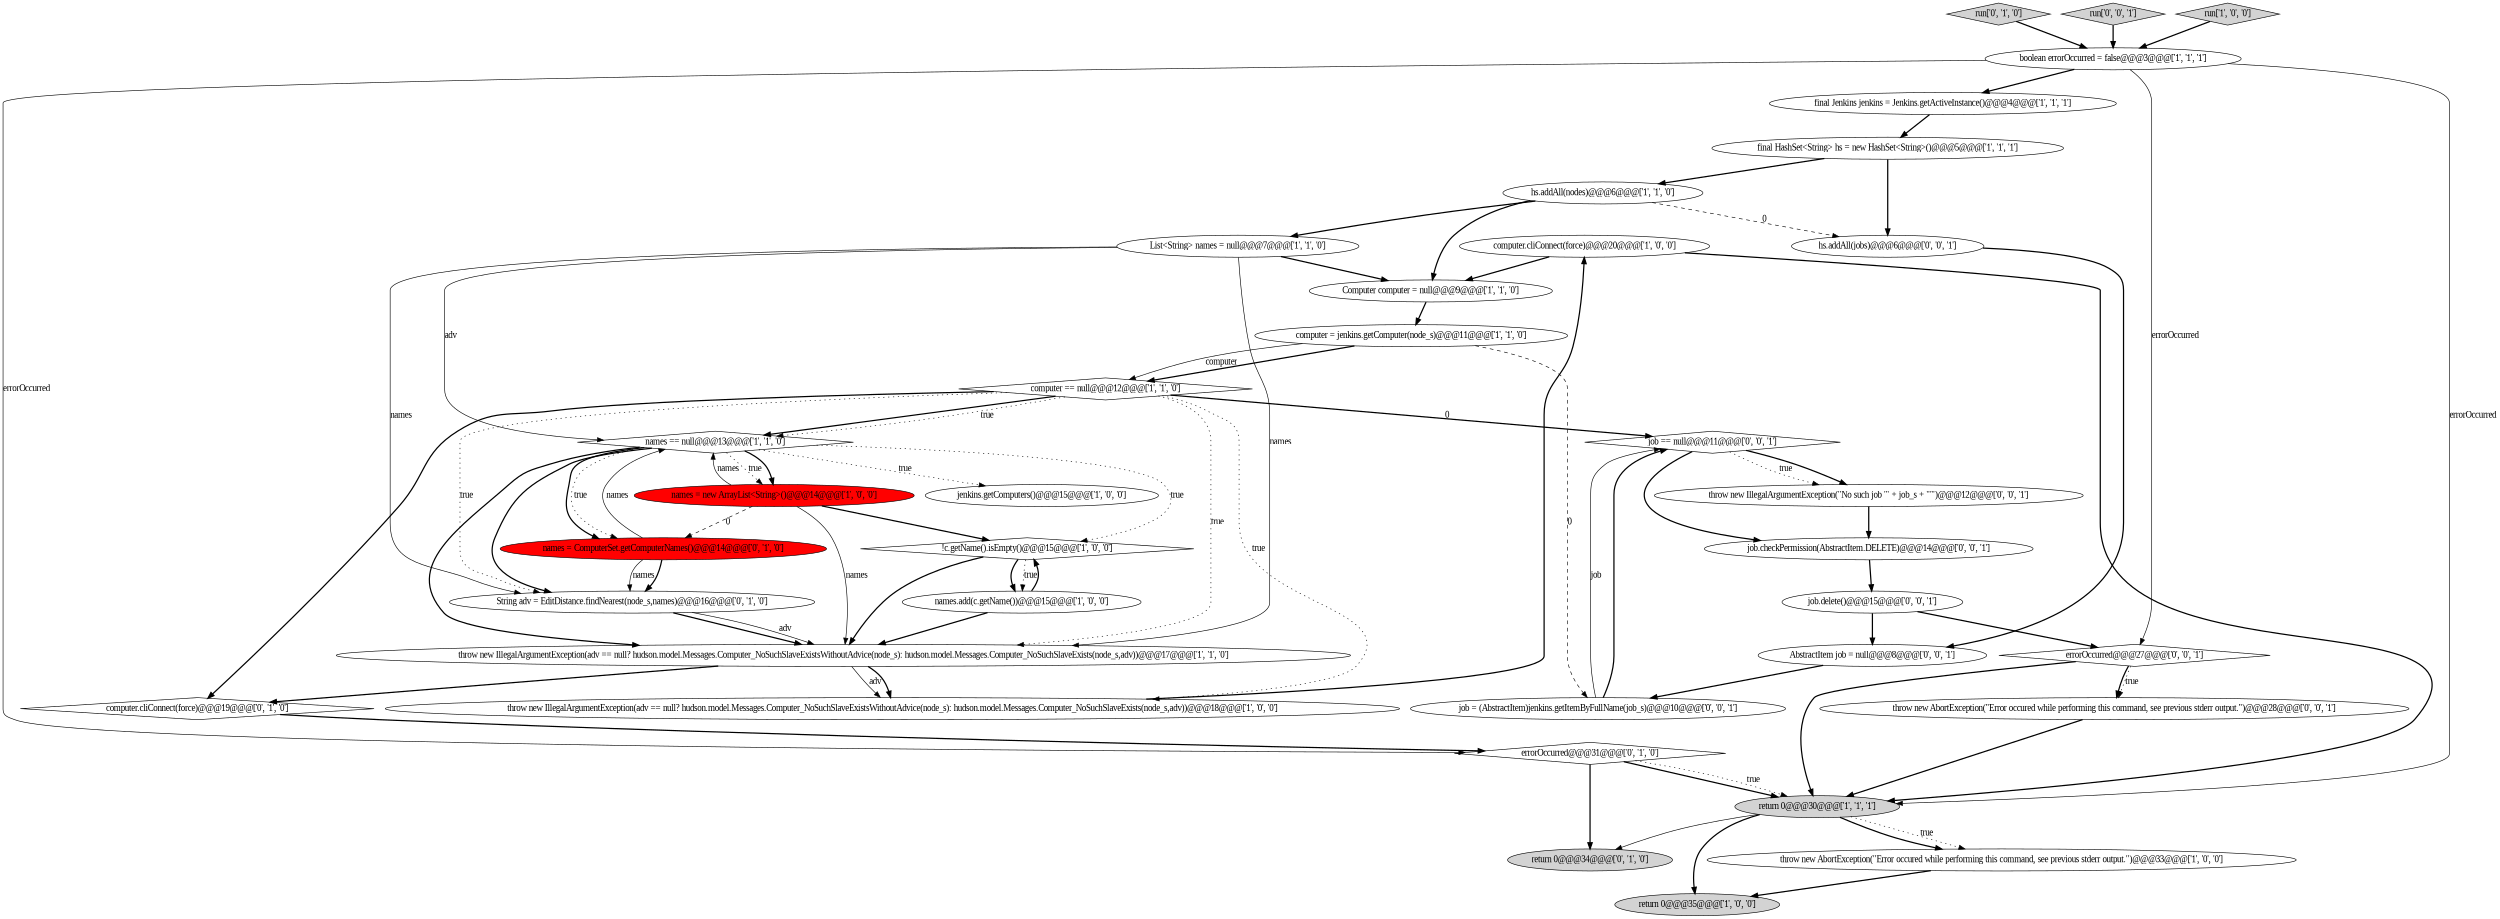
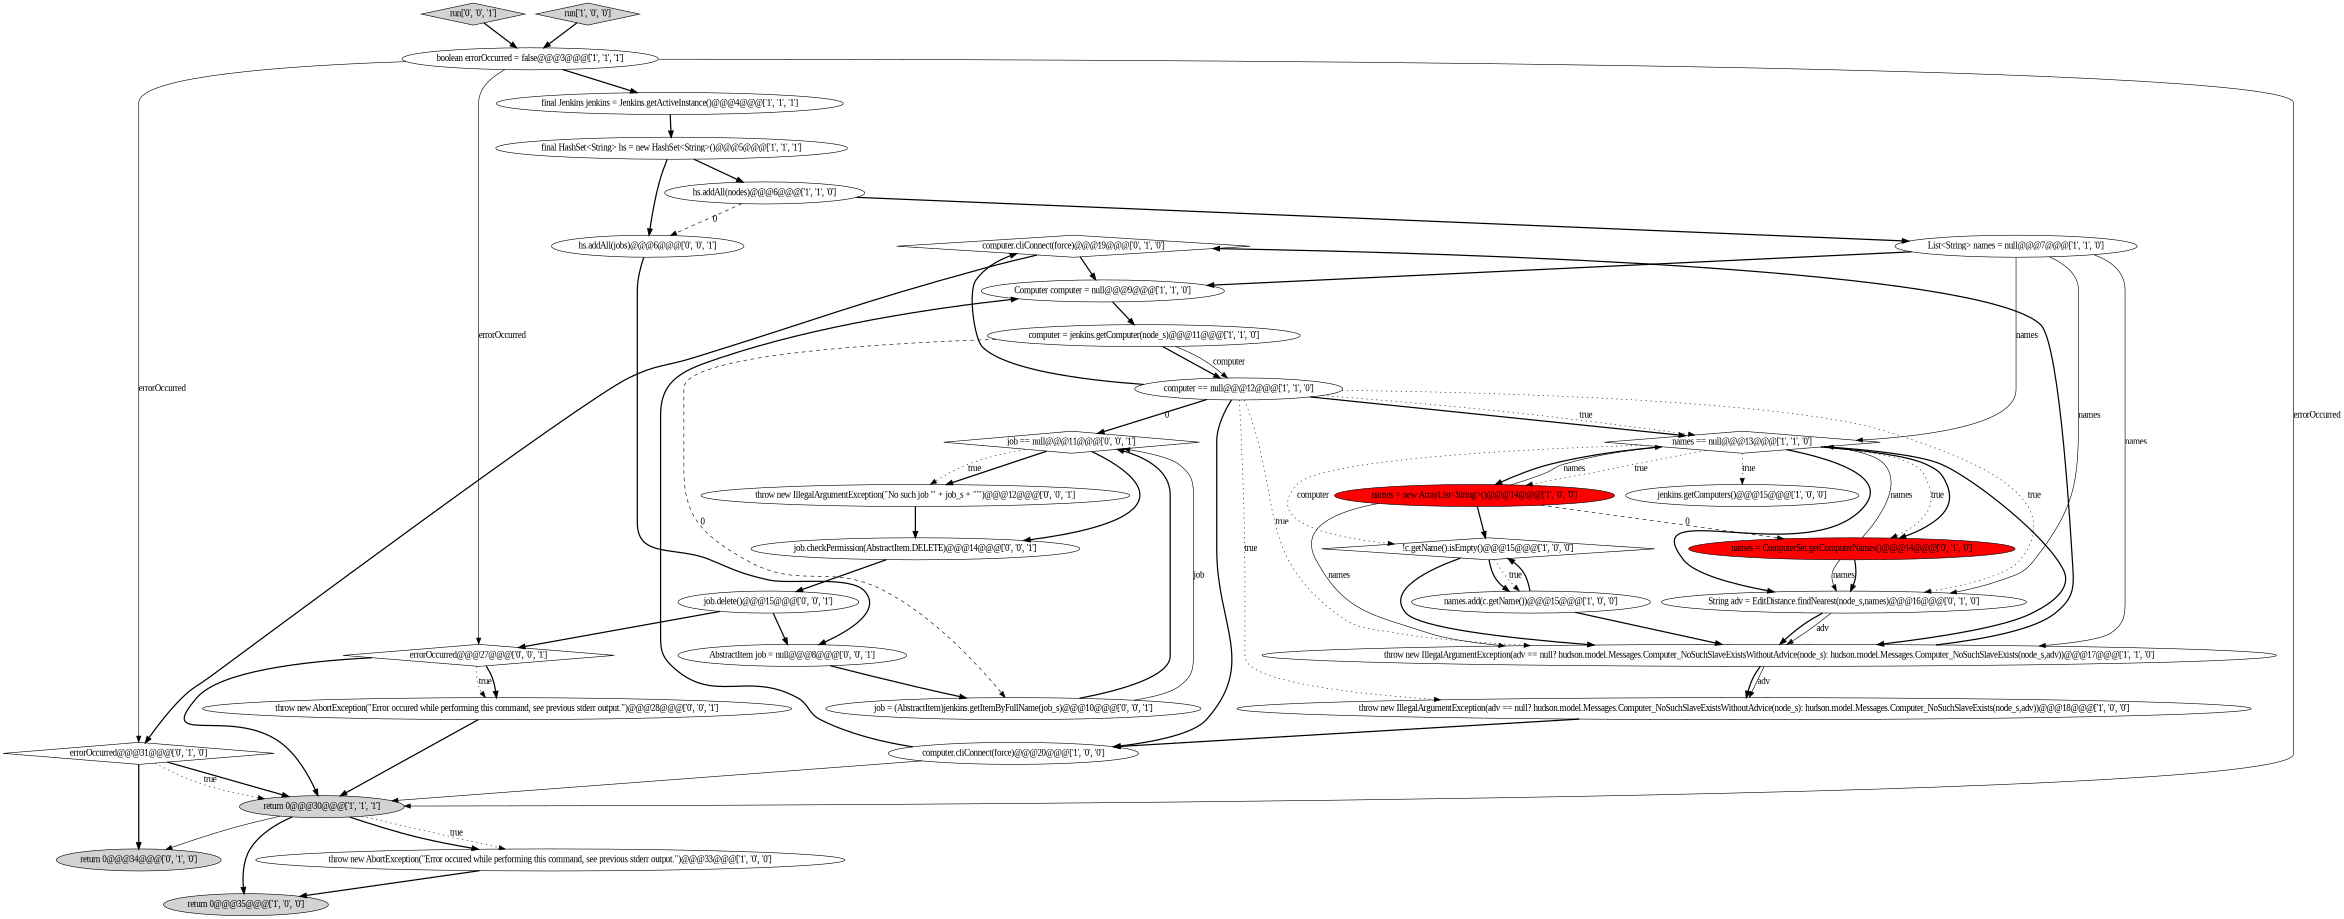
node "run['0', '1', '0']": removed
edge "hs.addAll(nodes)@@@6@@@['1', '1', '0']" -> "Computer computer = null@@@9@@@['1', '1', '0']": now "computer.cliConnect(force)@@@19@@@['0', '1', '0']" -> "Computer computer = null@@@9@@@['1', '1', '0']"
edge "List<String> names = null@@@7@@@['1', '1', '0']" -> "names == null@@@13@@@['1', '1', '0']": label "adv" -> "names"
node "computer == null@@@12@@@['1', '1', '0']": shape diamond -> ellipse
edge "names == null@@@13@@@['1', '1', '0']" -> "!c.getName().isEmpty()@@@15@@@['1', '0', '0']": label "true" -> "computer"
edge "computer == null@@@12@@@['1', '1', '0']" -> "computer.cliConnect(force)@@@20@@@['1', '0', '0']": added
edge "computer.cliConnect(force)@@@20@@@['1', '0', '0']" -> "return 0@@@30@@@['1', '1', '1']": style bold -> solid
